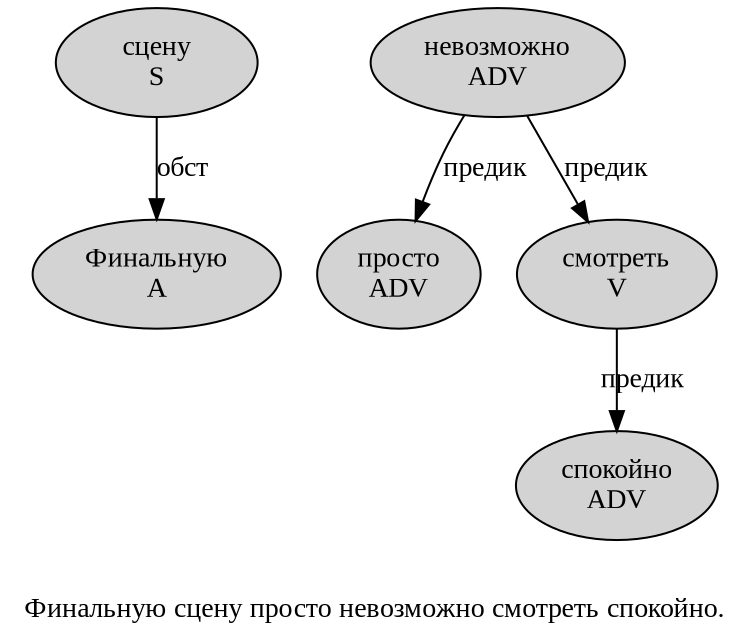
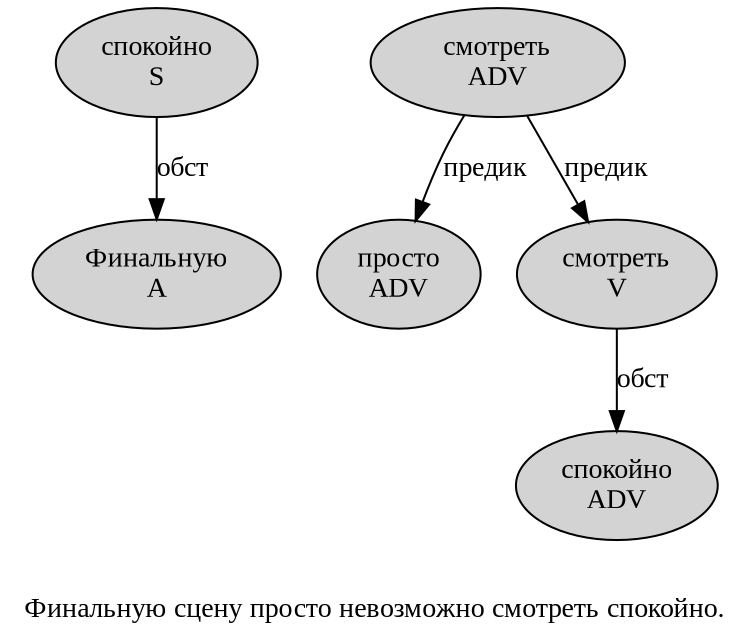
node "сцену S": label "сцену S" -> "спокойно S"
node "невозможно ADV": label "невозможно ADV" -> "смотреть ADV"
edge "смотреть V" -> "спокойно ADV": label "предик" -> "обст"
